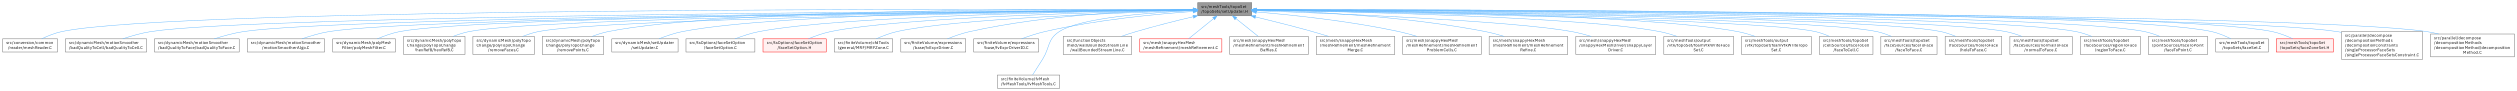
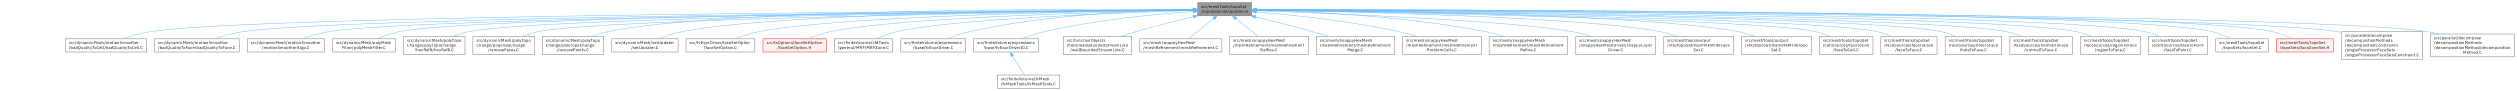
edge "src/finiteVolume/fvMesh /fvMeshTools/fvMeshTools.C" -> "src/meshTools/topoSet /topoSets/setUpdater.H": now "src/finiteVolume/fvMesh /fvMeshTools/fvMeshTools.C" -> "src/finiteVolume/expressions /base/fvExprDriverIO.C"
node "src/conversion/common /reader/meshReader.C": removed
node "src/faOptions/faceSetOption /faceSetOption.C": label "src/faOptions/faceSetOption /faceSetOption.C" -> "src/fvExprDriver/faceSetOption /faceSetOption.C"
node "src/mesh/snappyHexMesh /meshRefinement/meshRefinement.C": color red -> grey40
